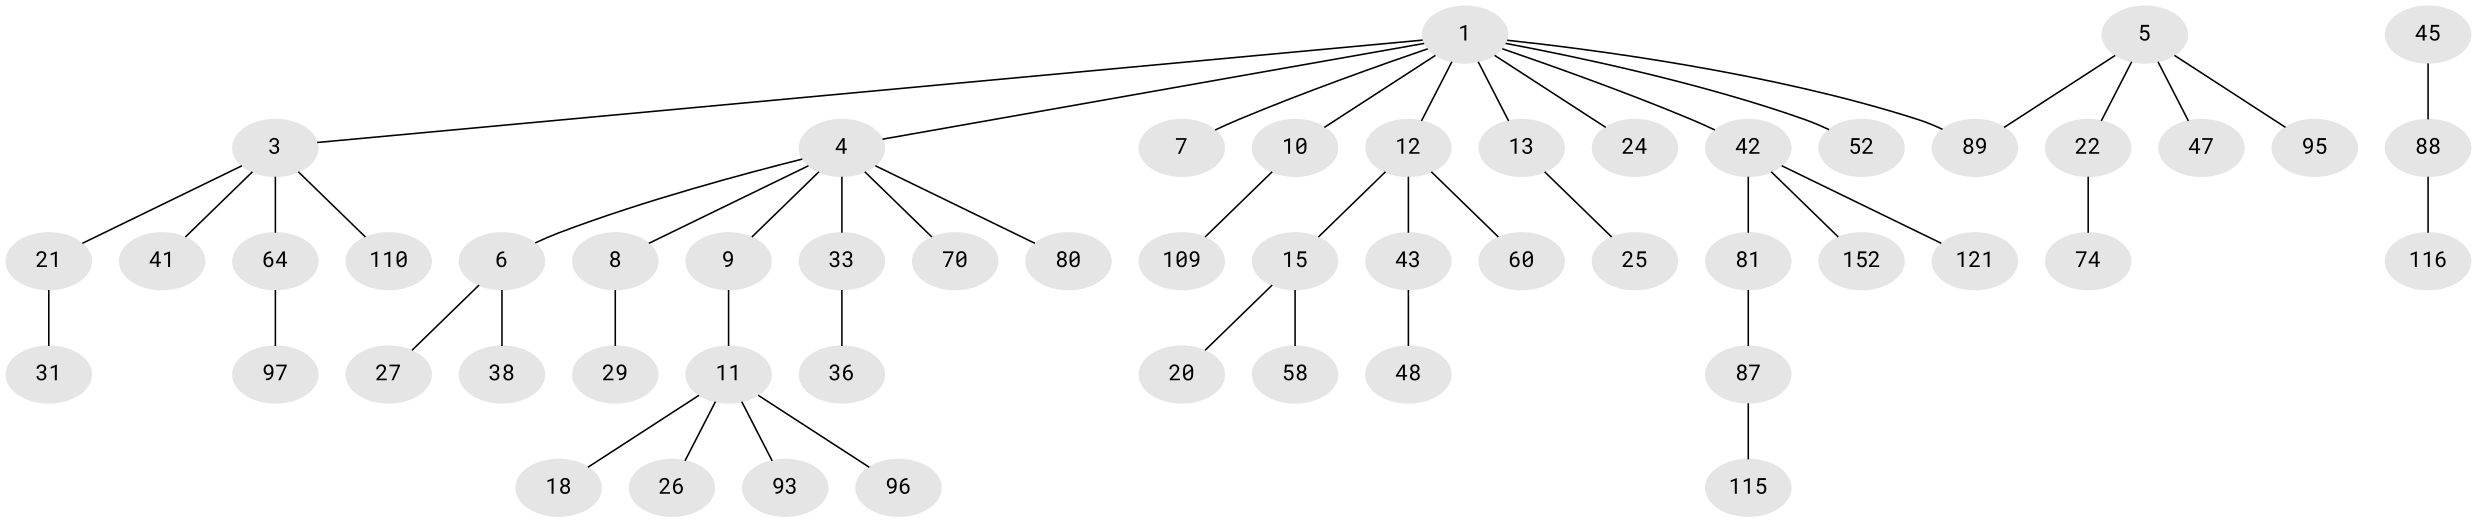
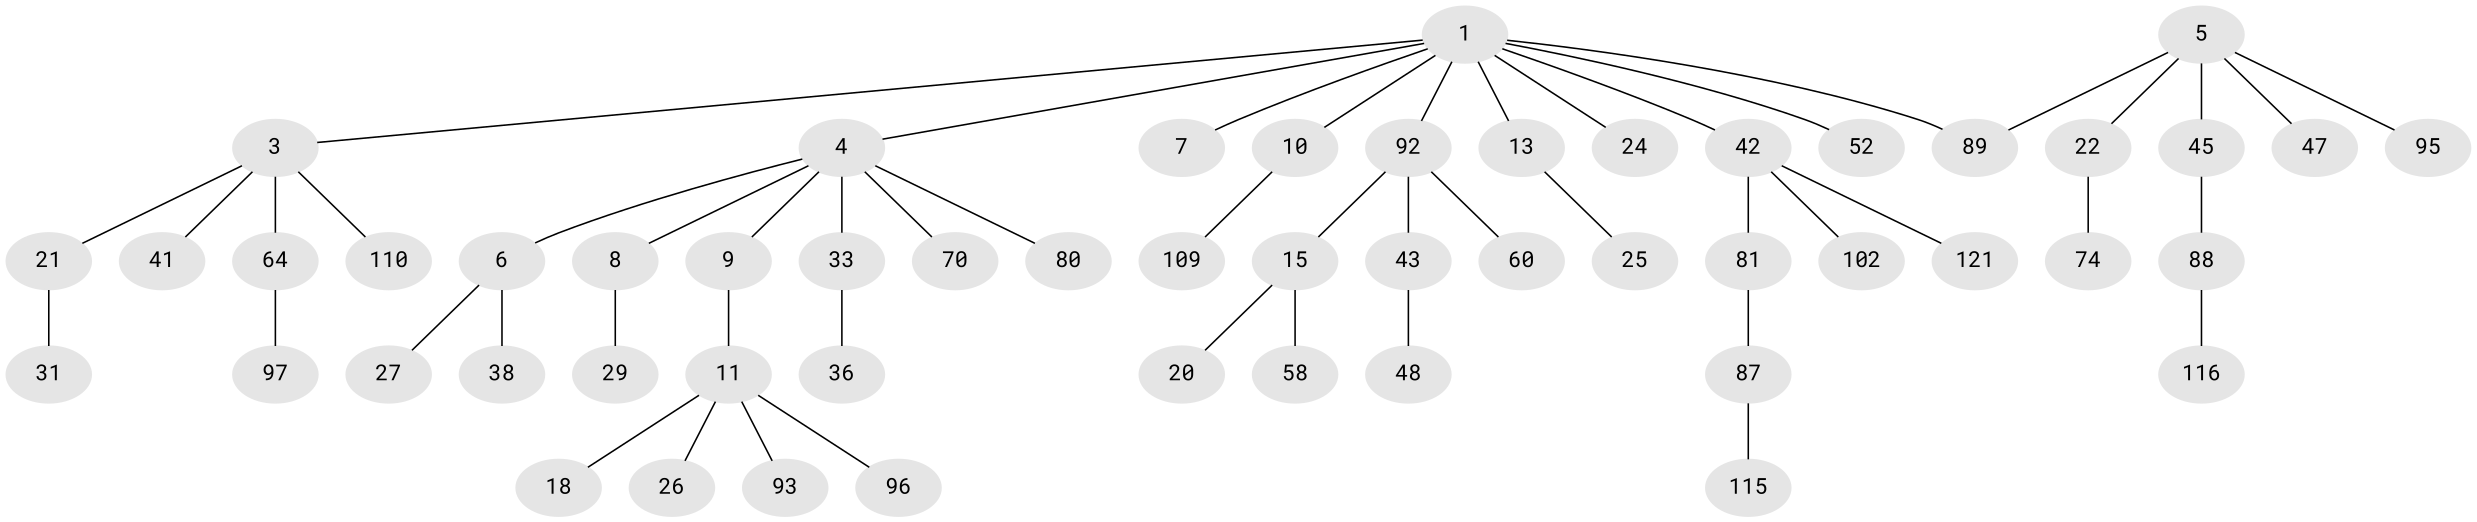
edge "5" -- "45": added
node "12": label "12" -> "92"
node "152": label "152" -> "102"
